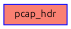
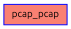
node "pcap_hdr": label "pcap_hdr" -> "pcap_pcap"
